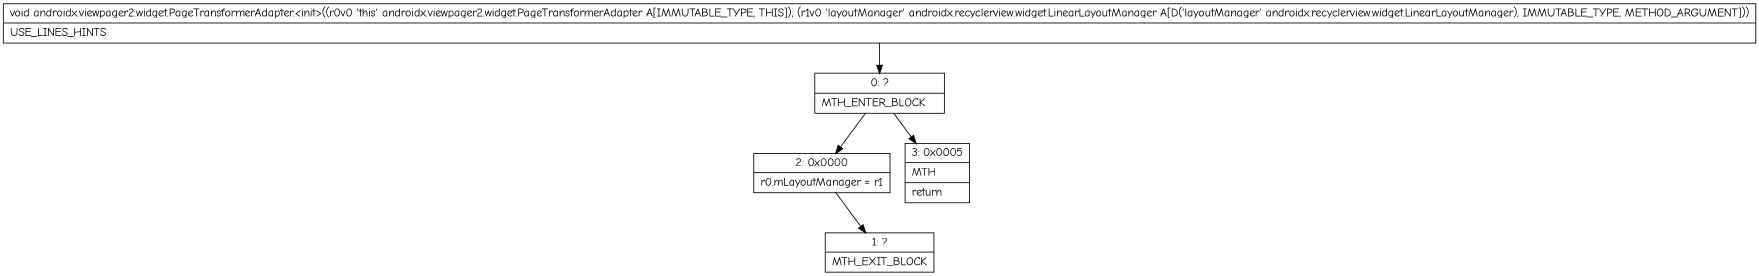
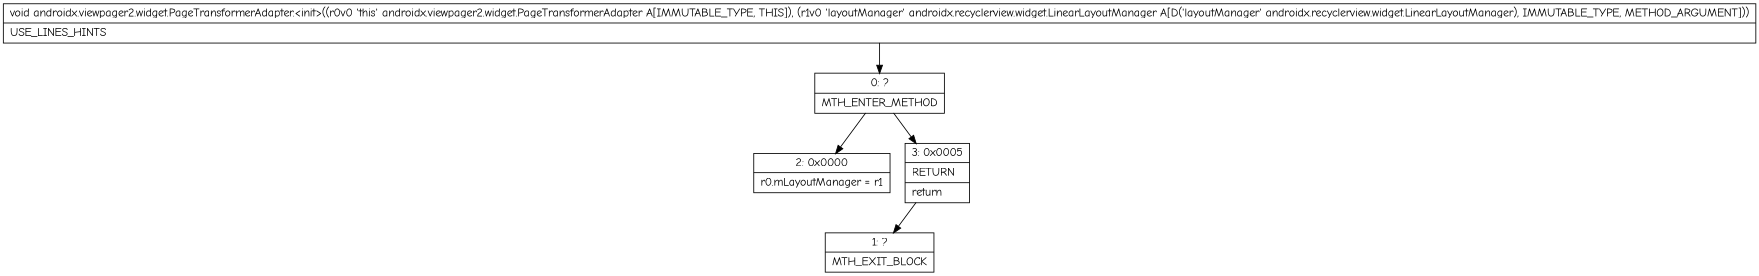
node "0: ?": text "MTH_ENTER_BLOCK" -> "MTH_ENTER_METHOD"
node "3: 0x0005": text "MTH" -> "RETURN"
edge "2: 0x0000" -> "1: ?": now "3: 0x0005" -> "1: ?"
